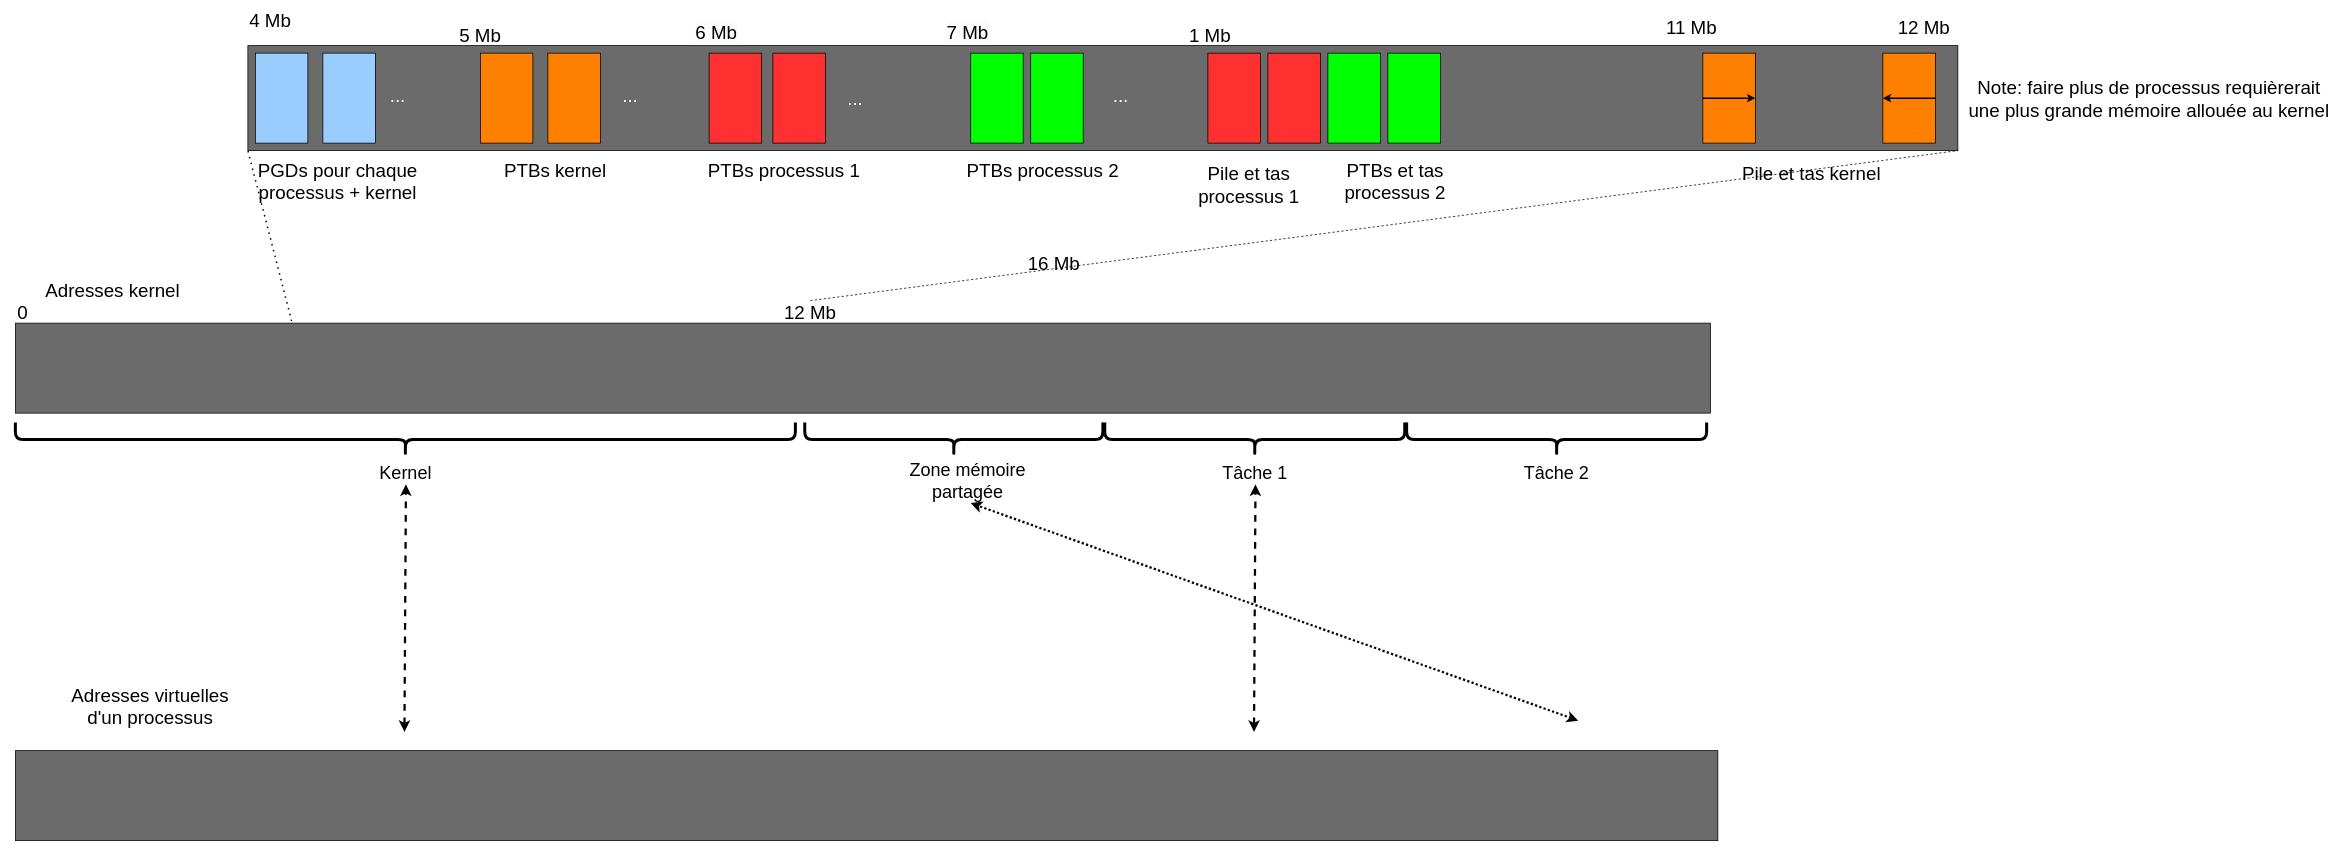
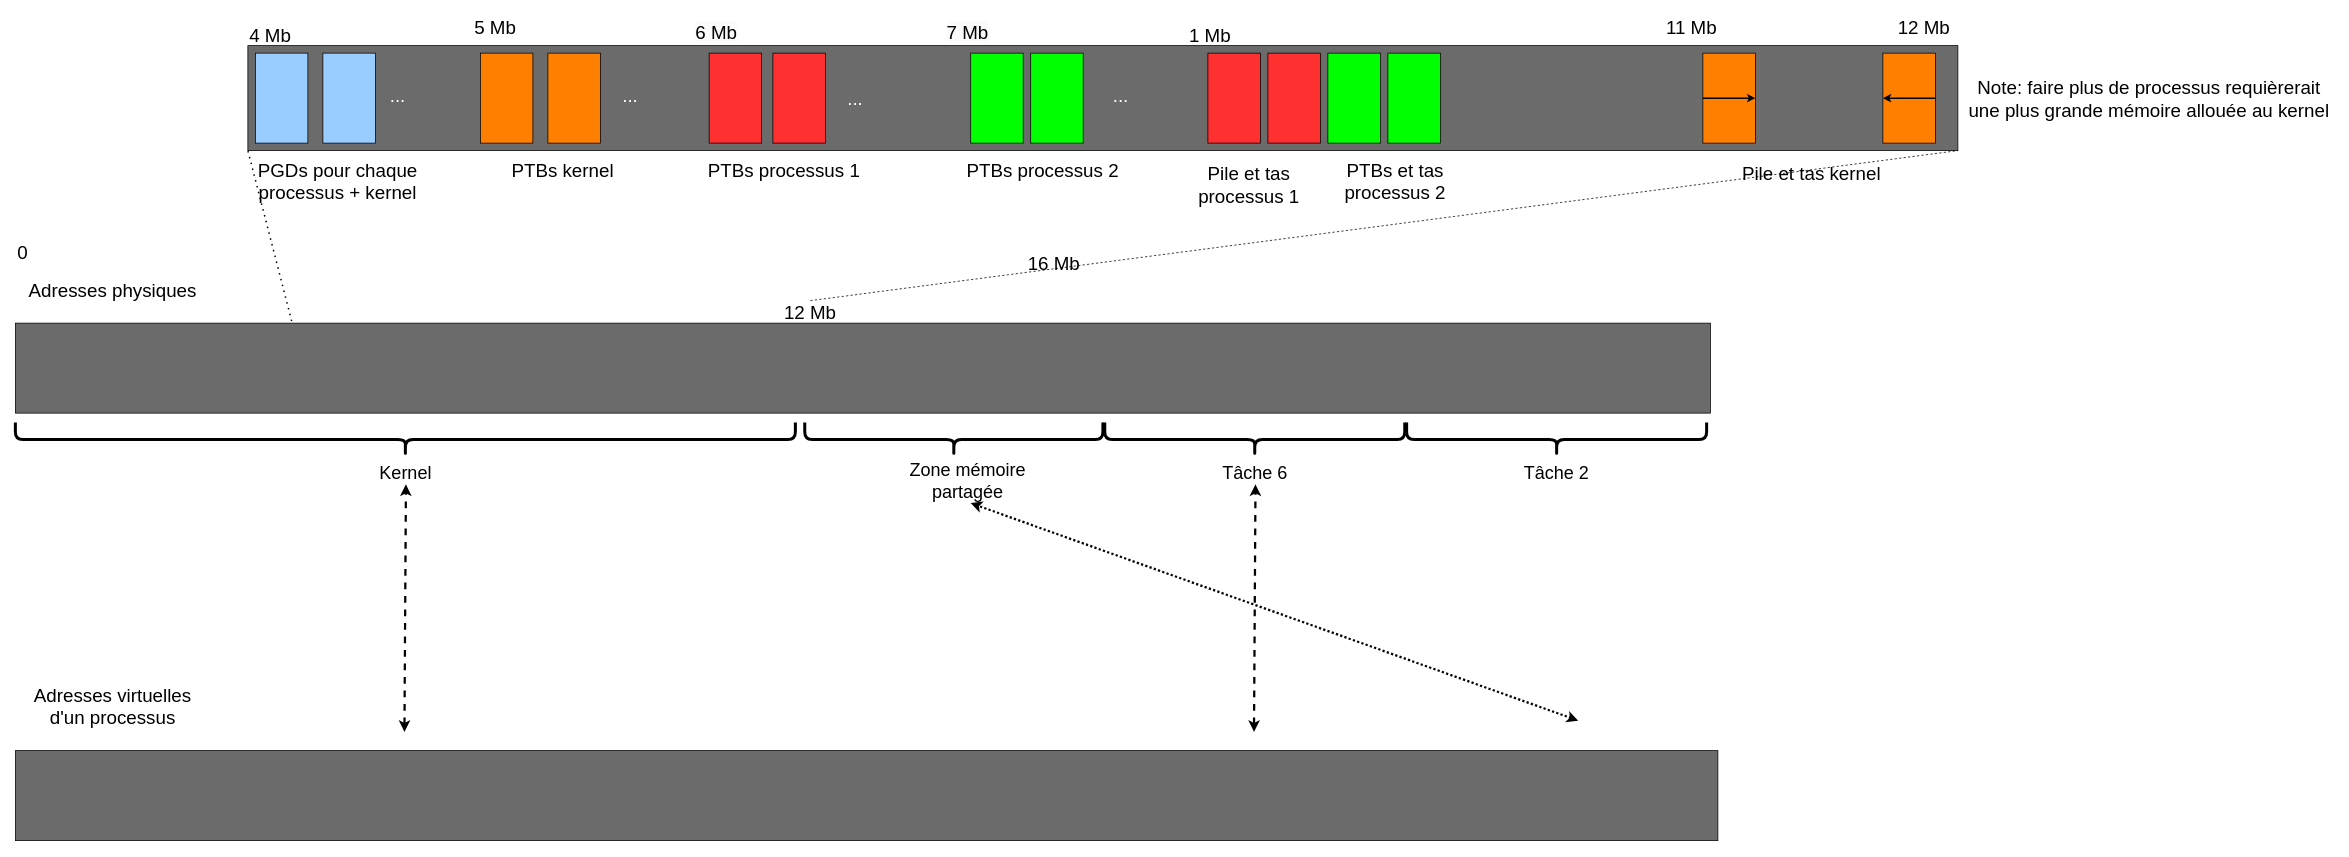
node "4 Mb": moved (270, 19) -> (270, 34)
node "5 Mb": moved (480, 34) -> (495, 27)
node "PTBs kernel": moved (555, 169) -> (563, 169)
node "Adresses kernel": label "Adresses kernel" -> "Adresses physiques"
node "0": moved (23, 312) -> (23, 252)
node "Tâche 1": label "Tâche 1" -> "Tâche 6"
node "Adresses virtuelles d'un processus": moved (150, 705) -> (113, 705)
